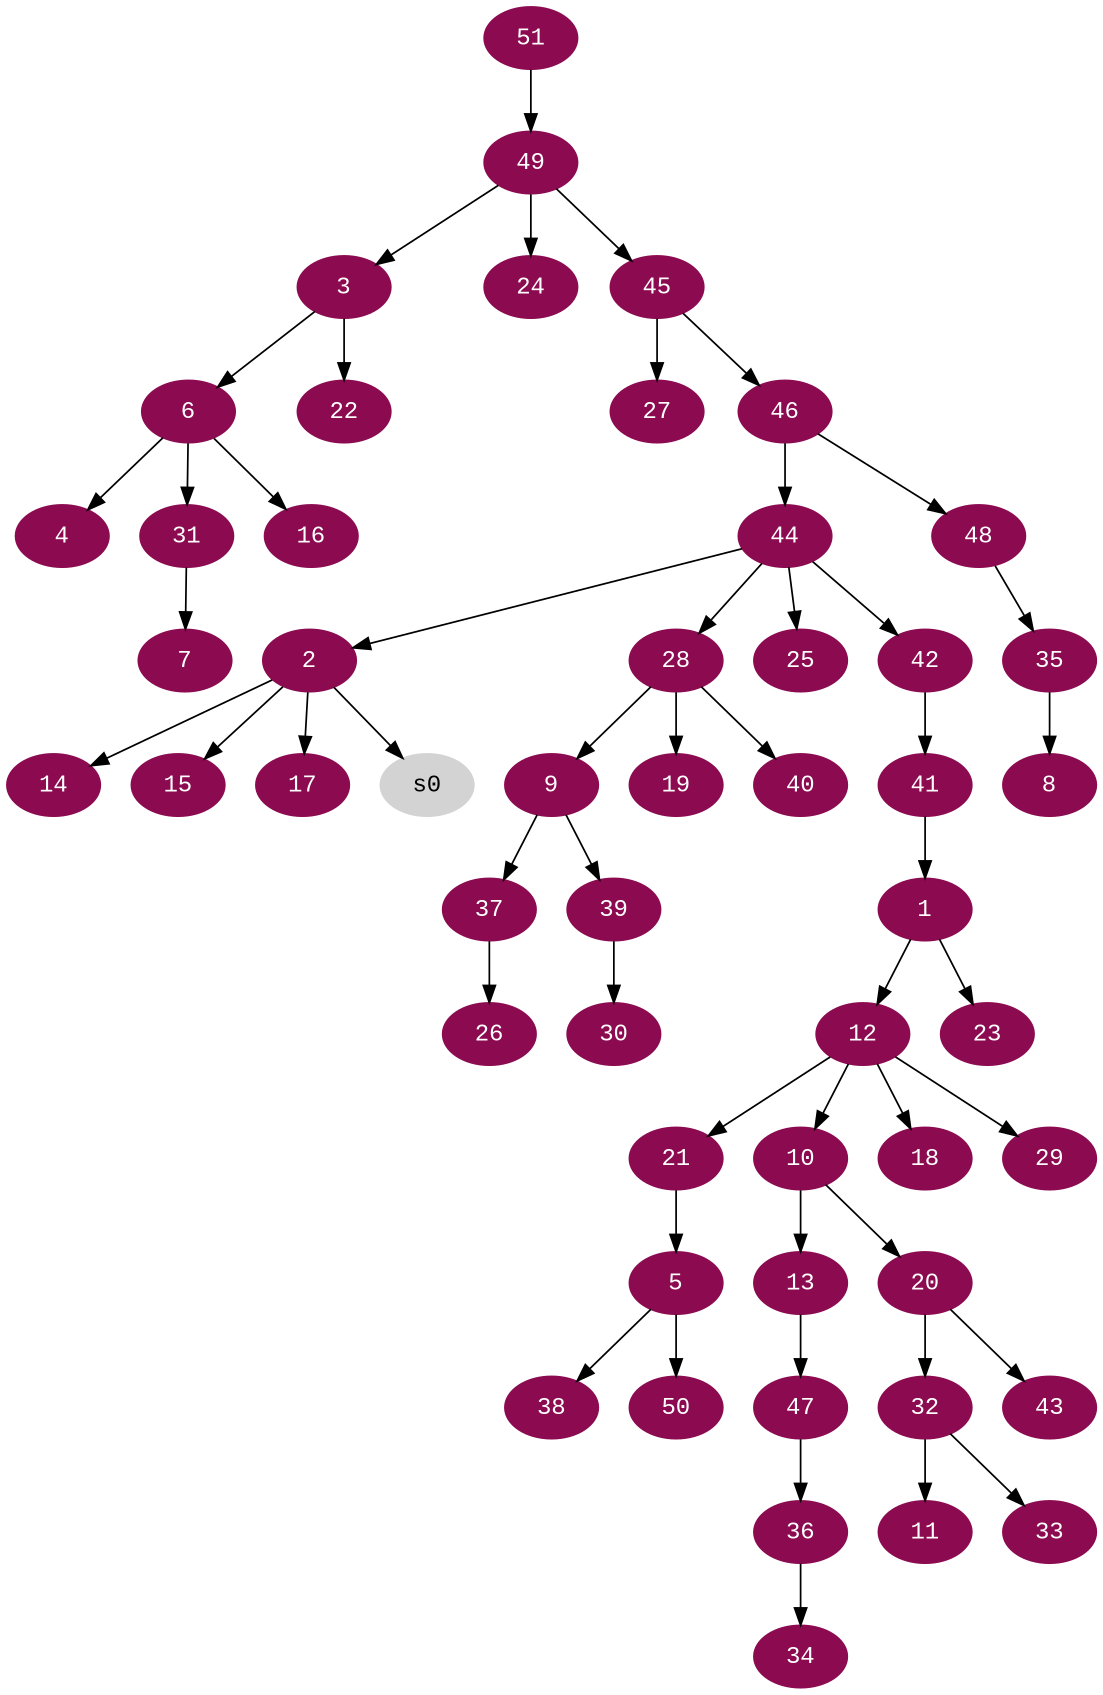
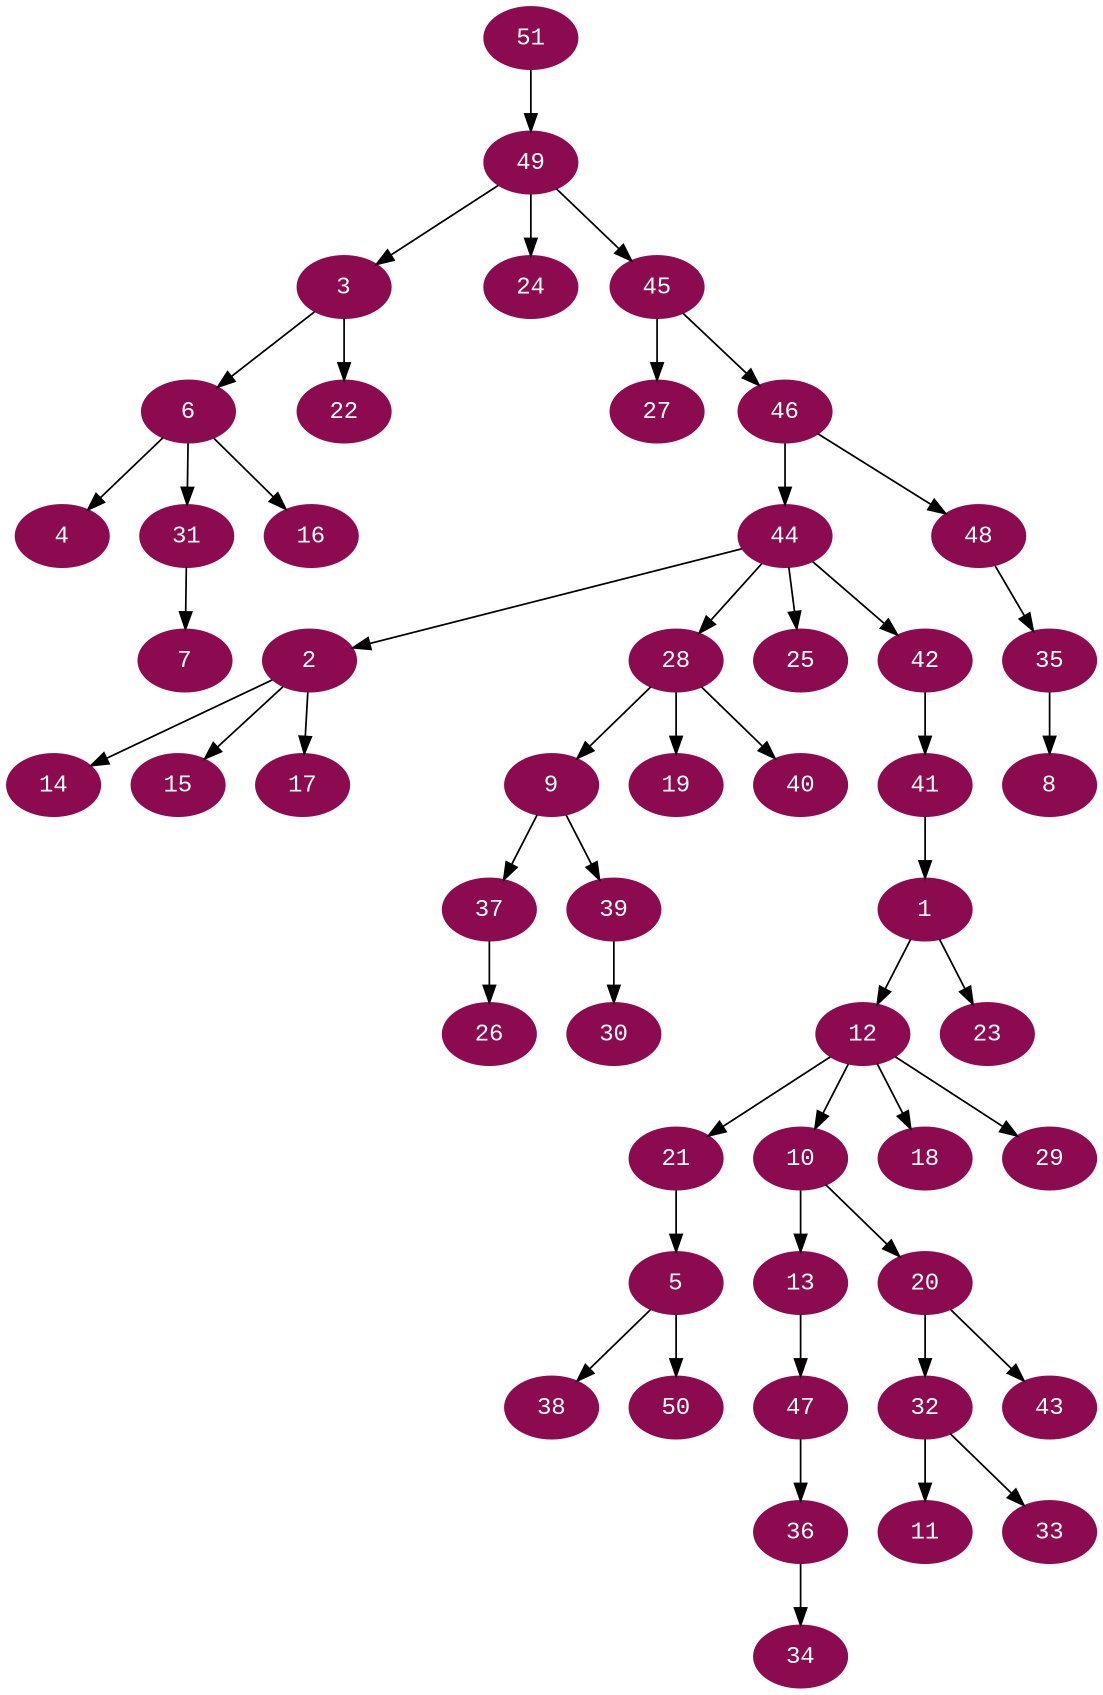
node "s0": removed
